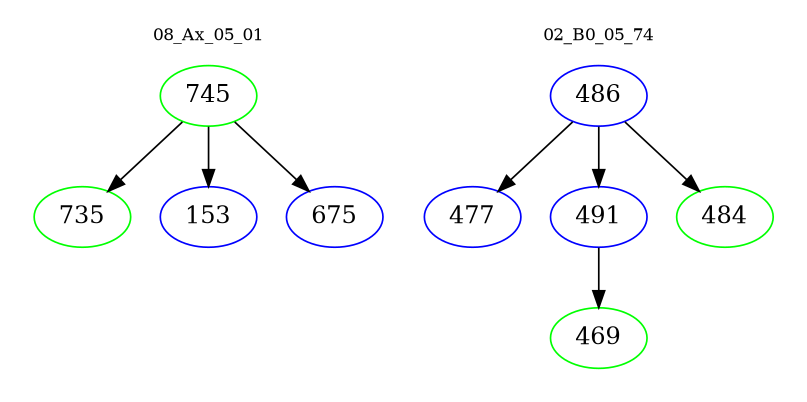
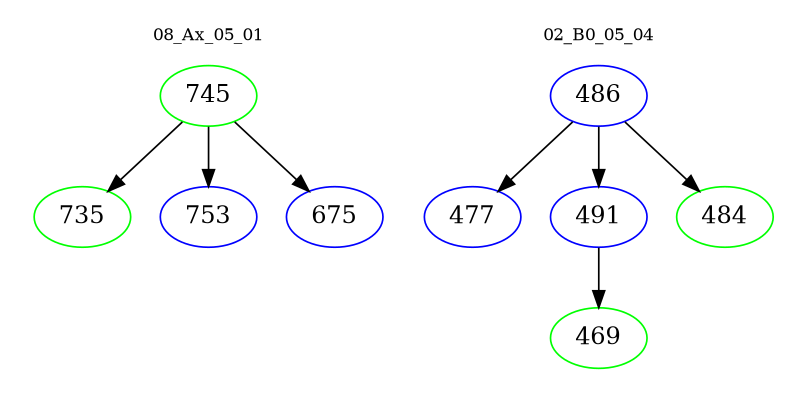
cluster "02_B0_05_74": label "02_B0_05_74" -> "02_B0_05_04"
node "153": label "153" -> "753"
